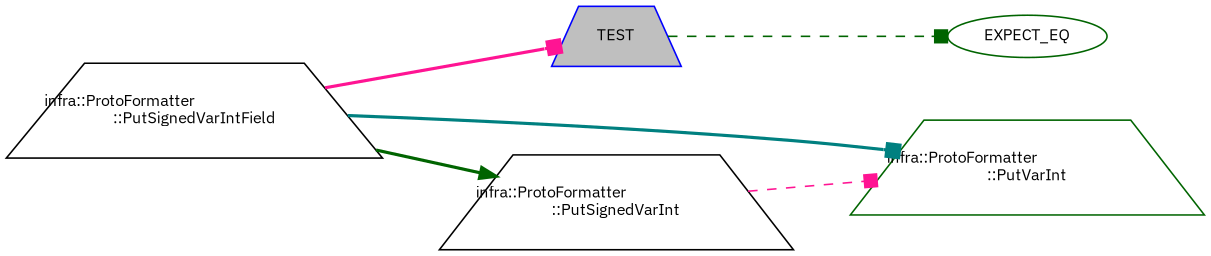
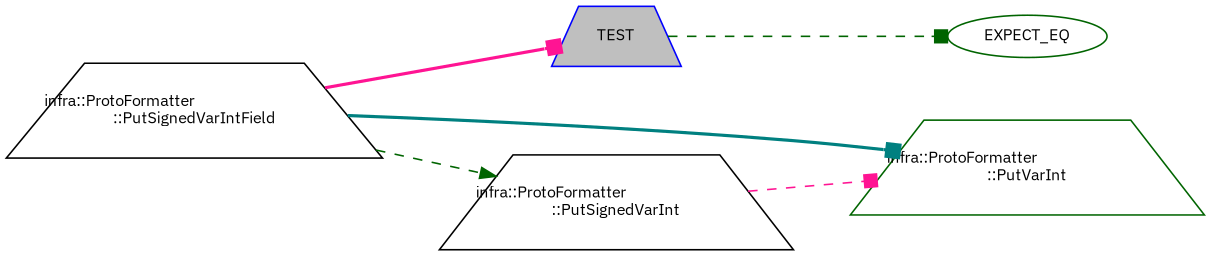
edge "infra::ProtoFormatter ::PutSignedVarIntField" -> "infra::ProtoFormatter ::PutSignedVarInt": style bold -> dashed
